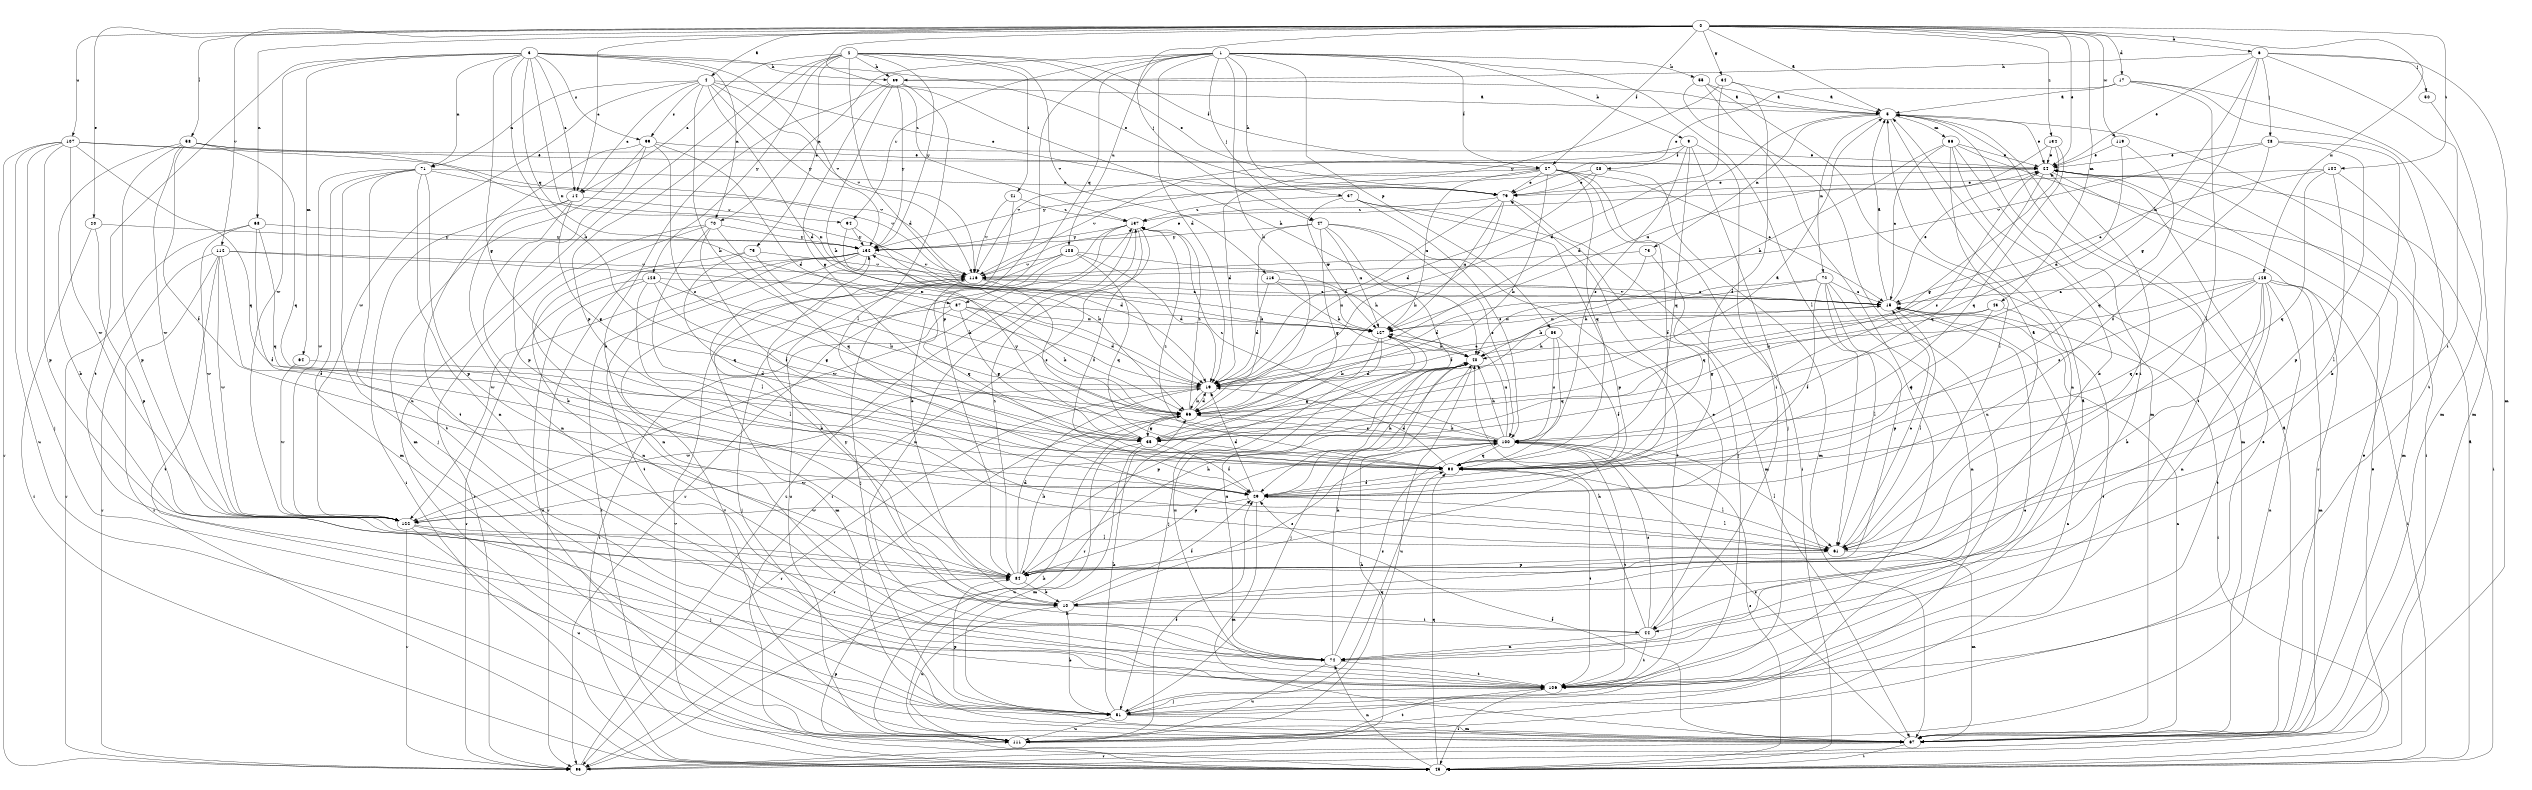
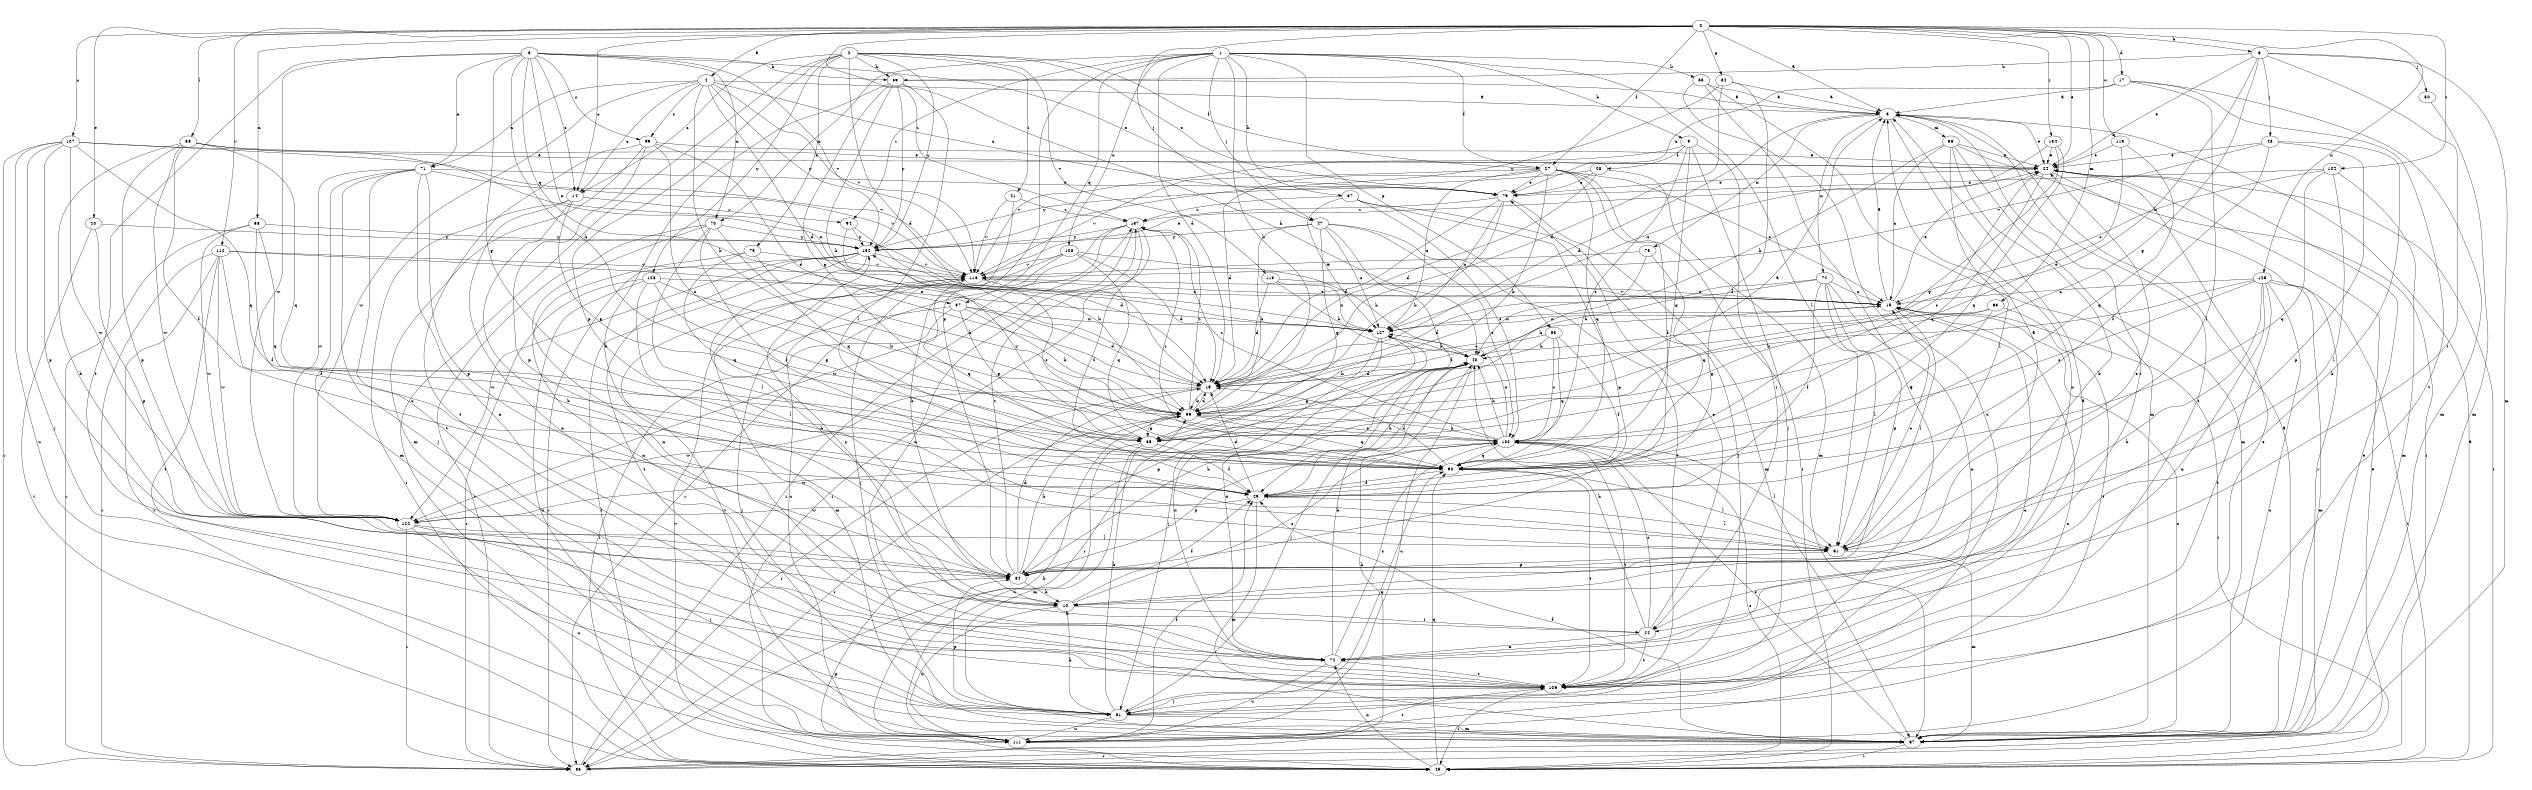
node "43": label "43" -> "63"
node "64": removed
edge "125" -> "90": now "56" -> "90"
